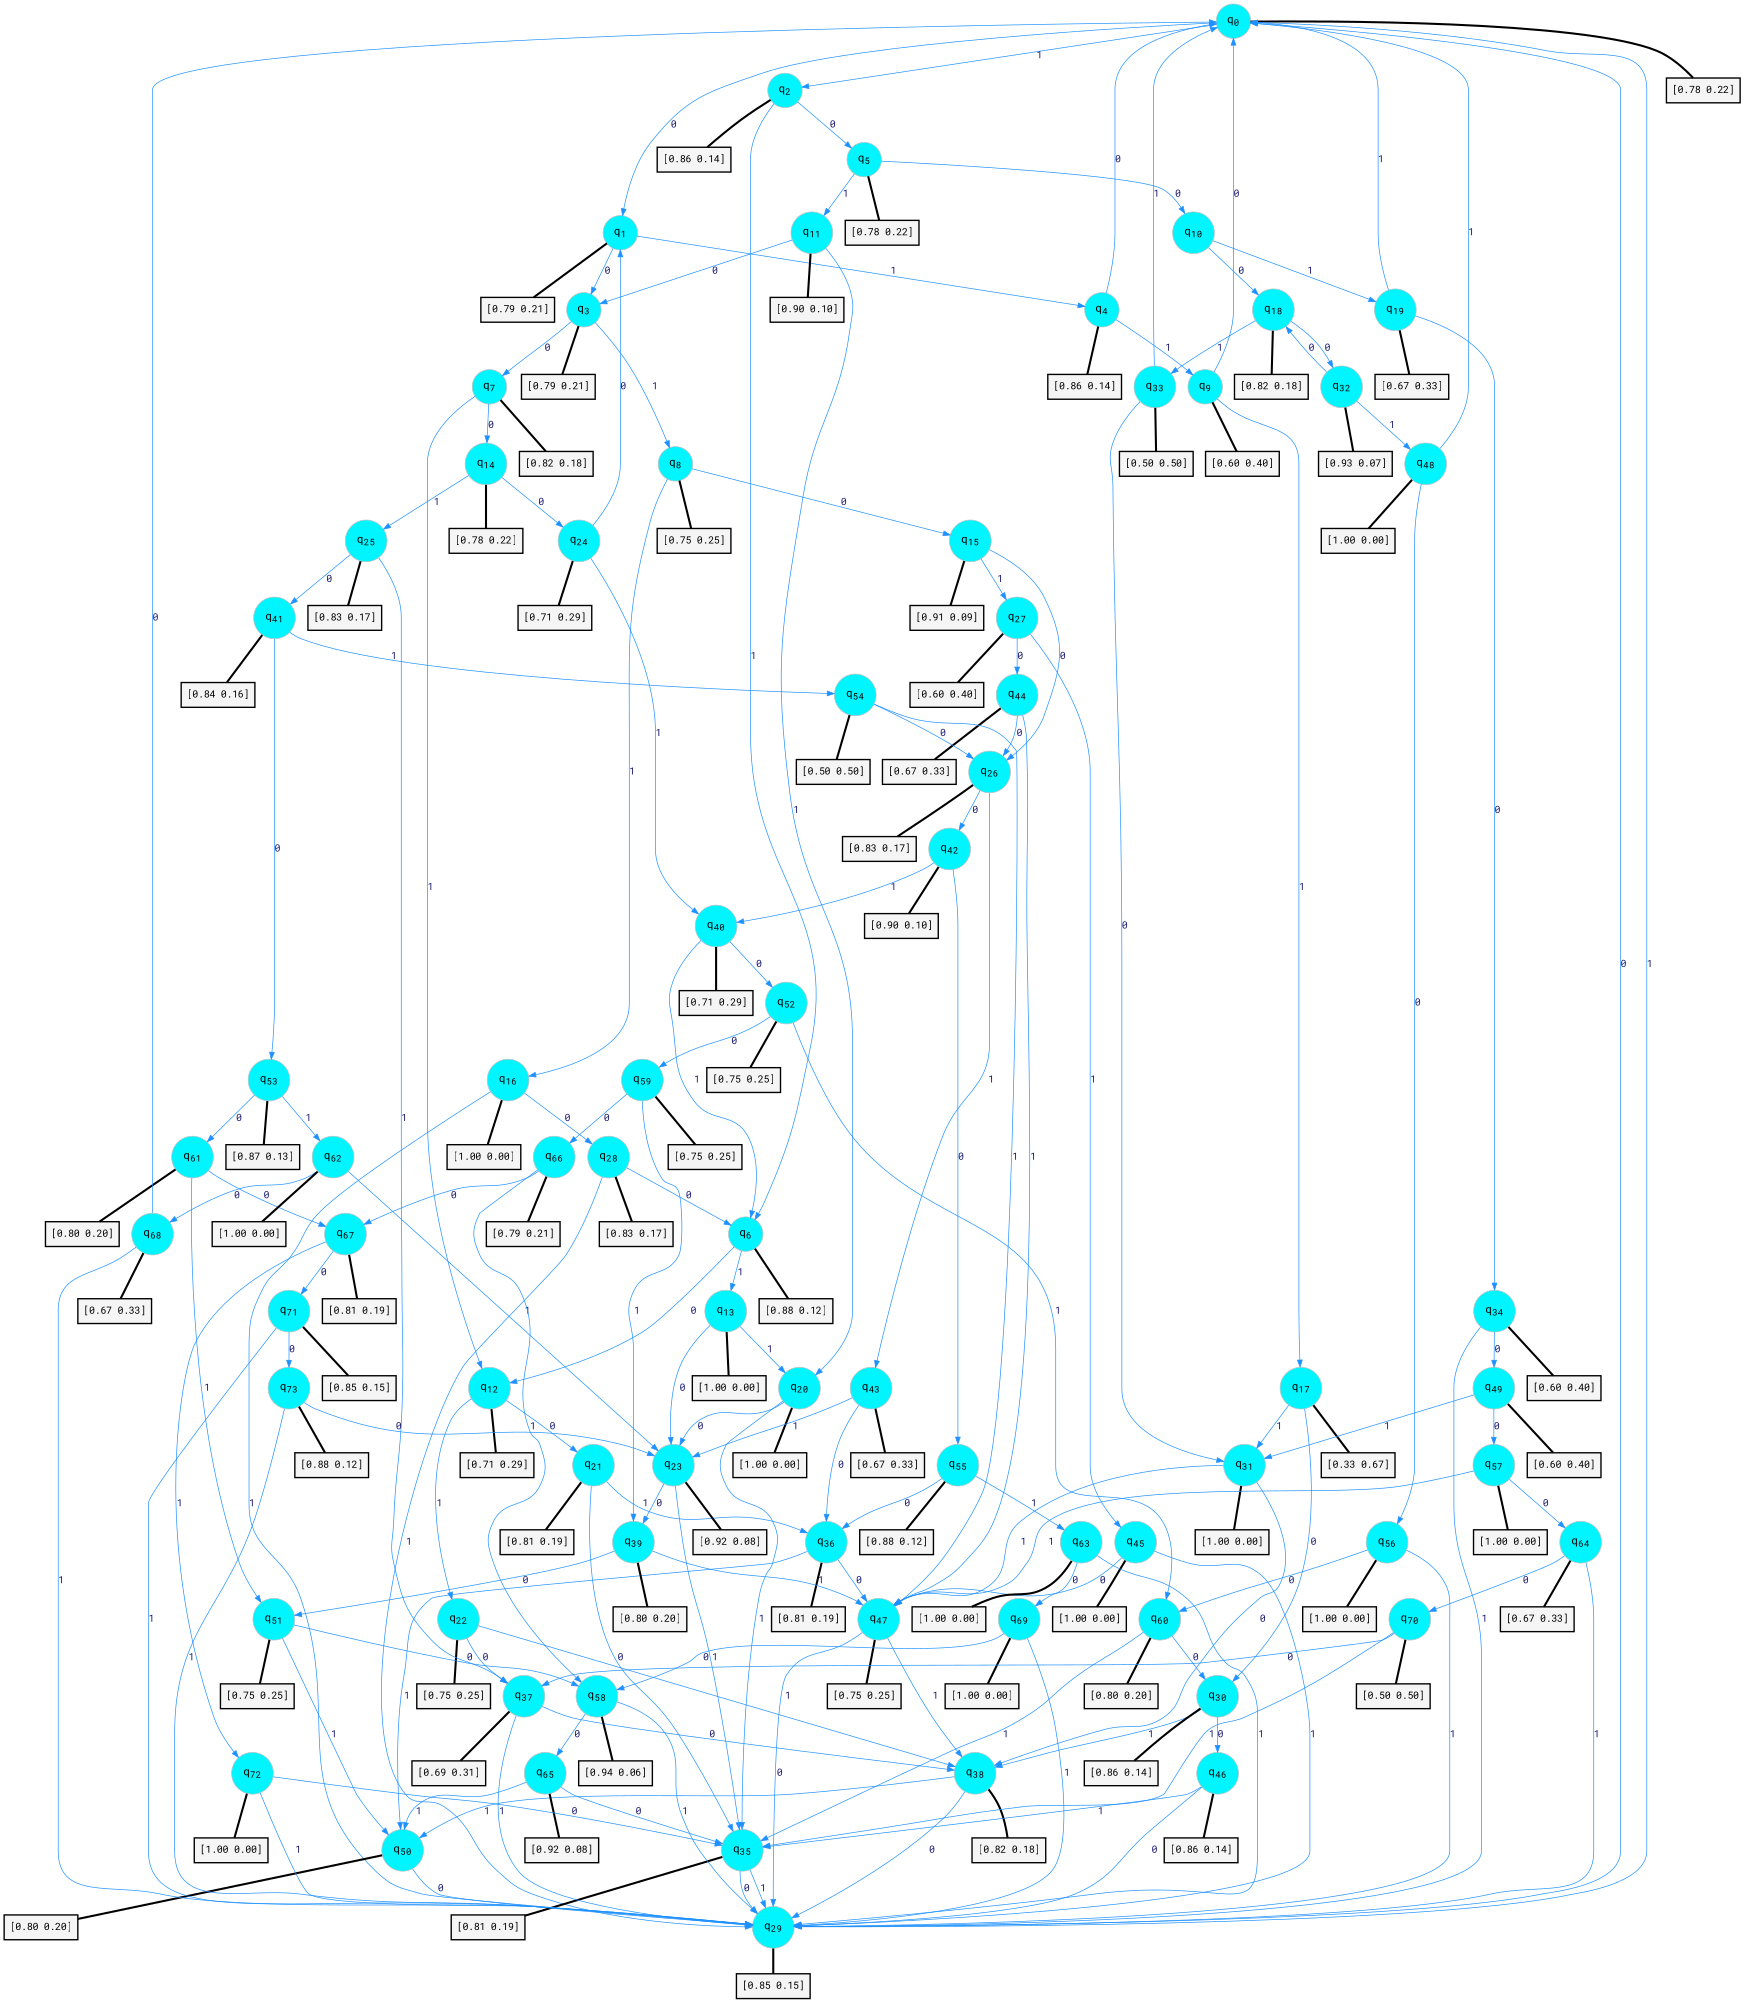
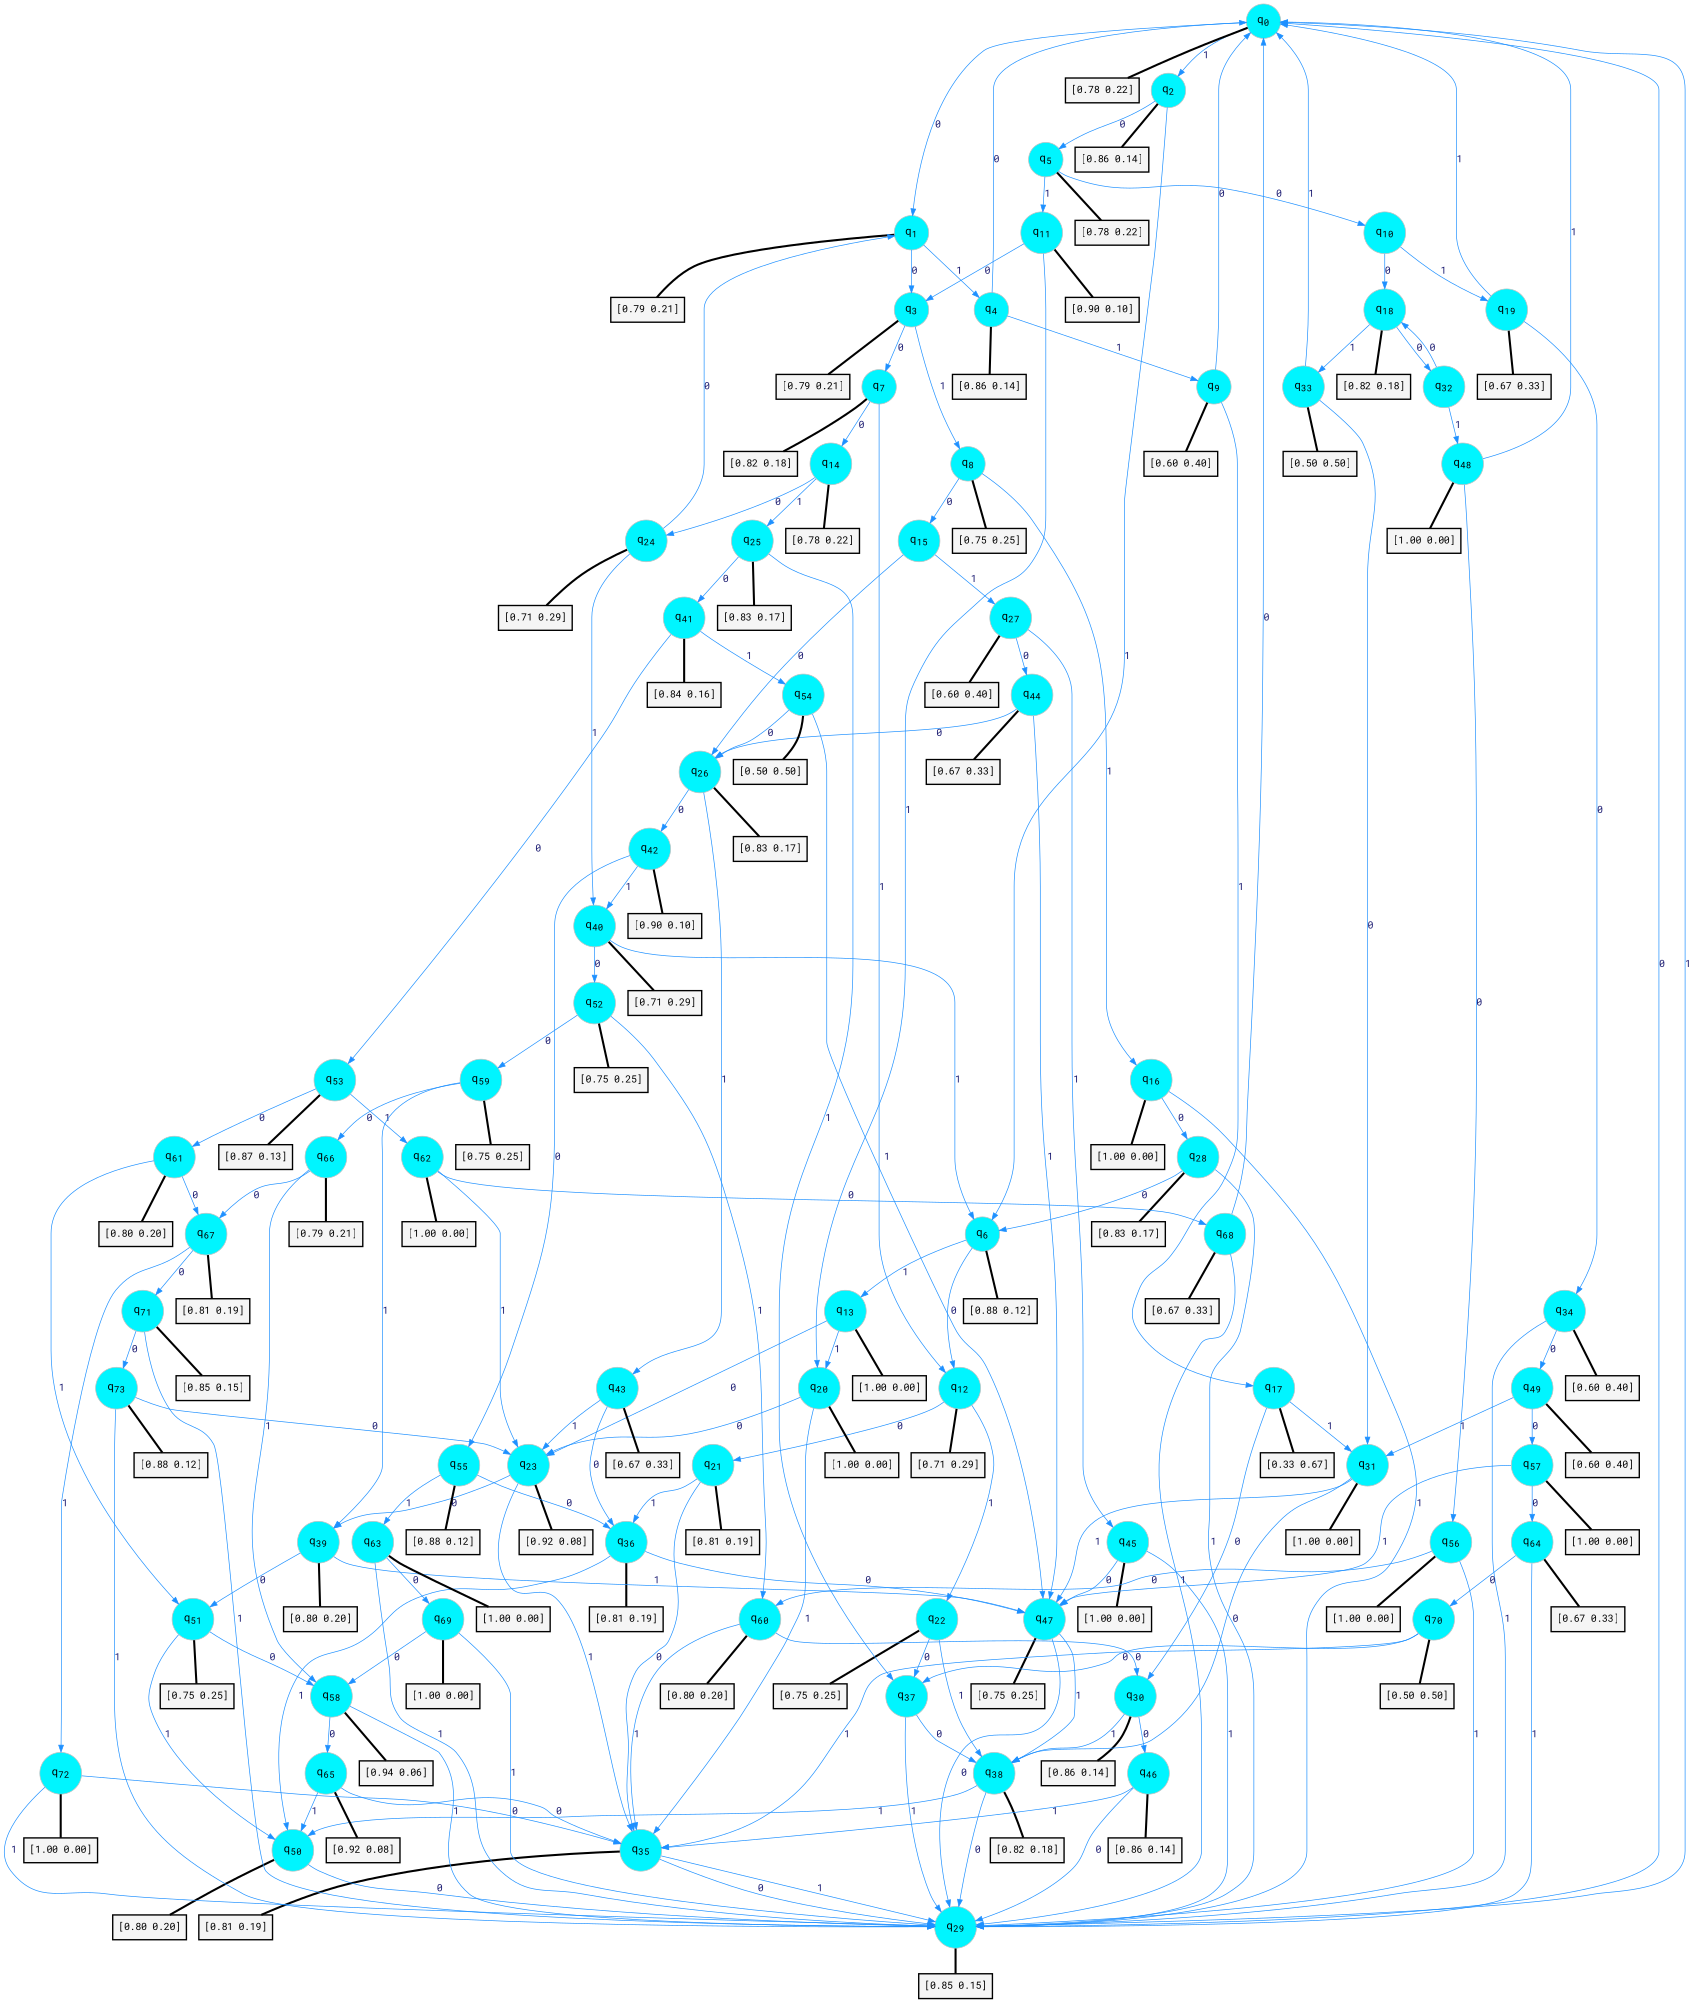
node "[0.93 0.07]": removed
node "[0.91 0.09]": removed
node "[0.69 0.31]": removed
